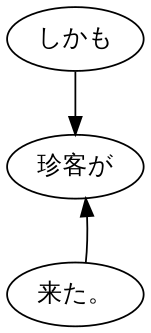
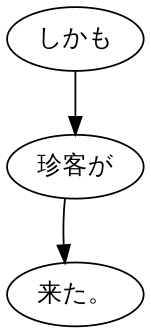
edge "来た。" -> "珍客が": reversed
